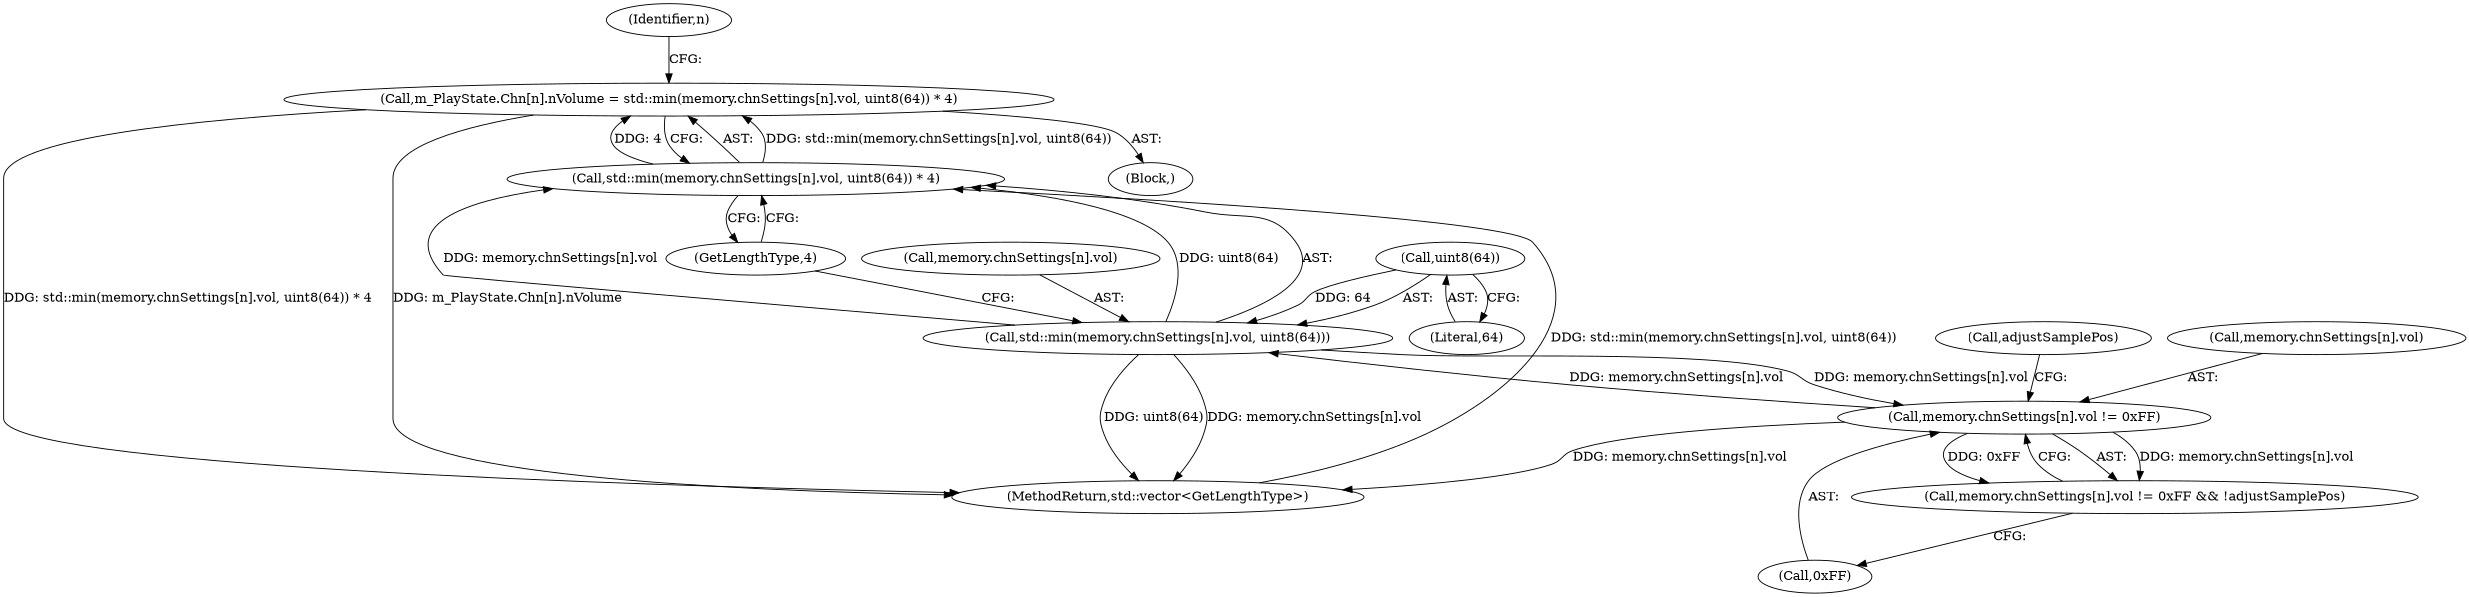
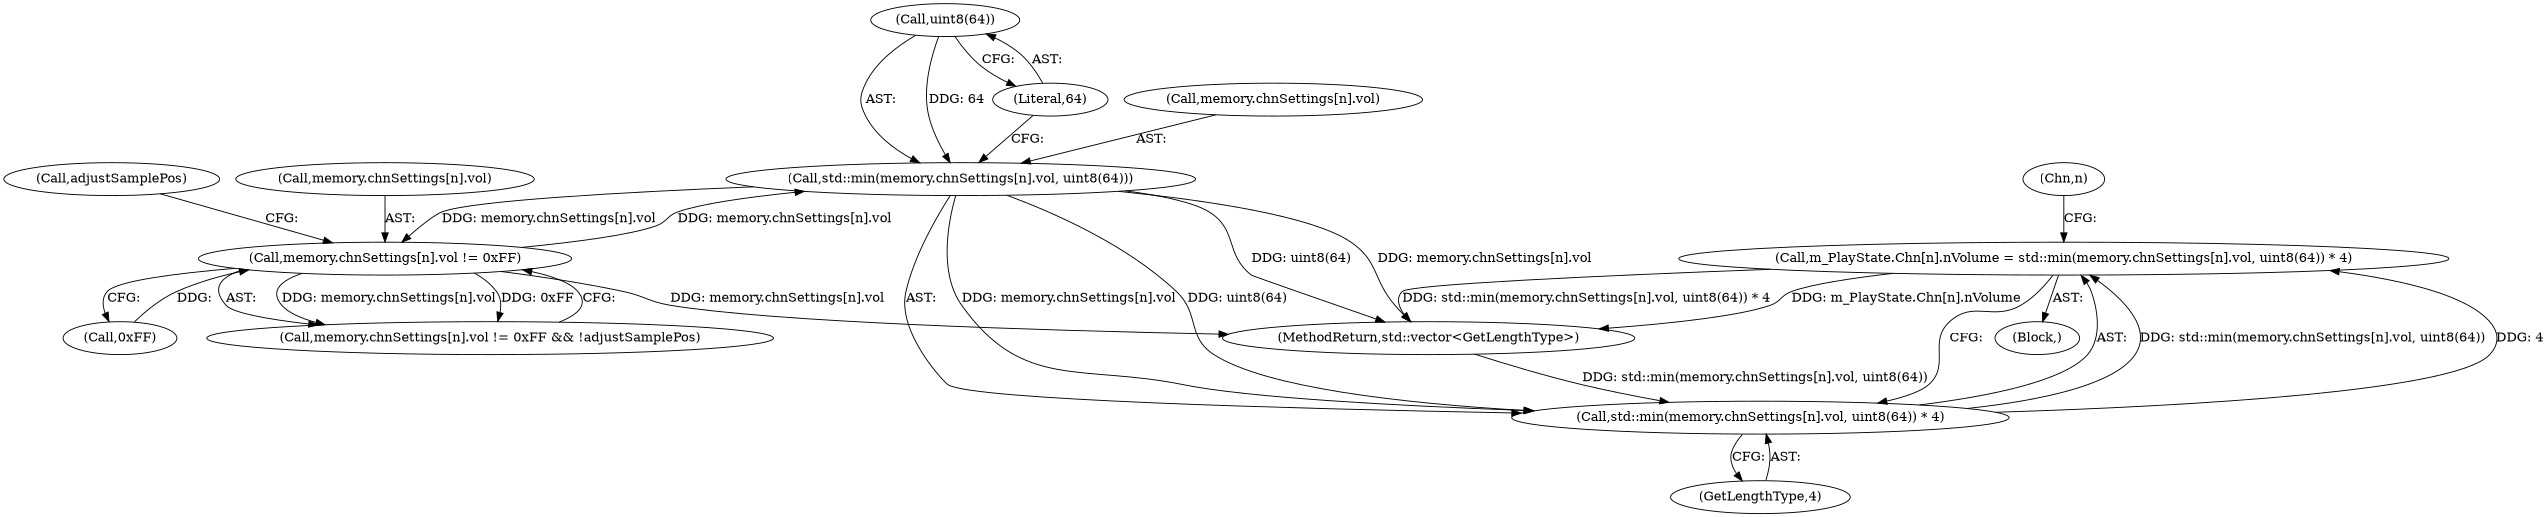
node "(Identifier,n)": label "(Identifier,n)" -> "(Chn,n)"
edge "(GetLengthType,4)" -> "(Call,std::min(memory.chnSettings[n].vol, uint8(64)) * 4)": label "CFG: " -> "AST: "
edge "(GetLengthType,4)" -> "(Call,std::min(memory.chnSettings[n].vol, uint8(64)))": now "(Literal,64)" -> "(Call,std::min(memory.chnSettings[n].vol, uint8(64)))"
edge "(Call,0xFF)" -> "(Call,memory.chnSettings[n].vol != 0xFF)": label "AST: " -> "DDG: "
edge "(Call,memory.chnSettings[n].vol != 0xFF && !adjustSamplePos)" -> "(Call,0xFF)": now "(Call,memory.chnSettings[n].vol != 0xFF)" -> "(Call,0xFF)"
